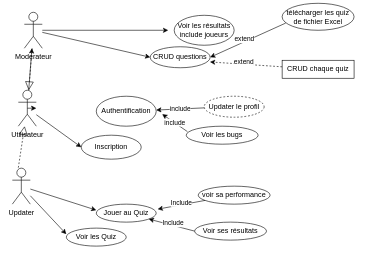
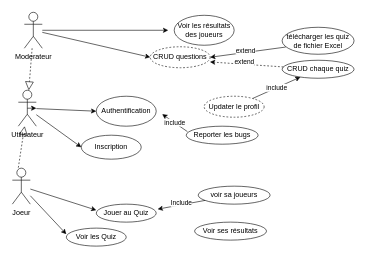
node "télécharger les quiz de fichier Excel": moved (318, 17) -> (318, 41)
node "Voir les résultats include joueurs": label "Voir les résultats include joueurs" -> "Voir les résultats des joueurs"
node "CRUD questions": style solid -> dashed
node "CRUD chaque quiz": shape rectangle -> ellipse
edge "Utilisateur" -> "Moderateur": now "Utilisateur" -> "Authentification"
edge "Updater le profil" -> "Authentification": now "Updater le profil" -> "CRUD chaque quiz"
node "Voir les bugs": label "Voir les bugs" -> "Reporter les bugs"
node "voir sa performance": label "voir sa performance" -> "voir sa joueurs"
node "Updater": label "Updater" -> "Joeur"
edge "Voir ses résultats" -> "Jouer au Quiz": removed, label "Include"
